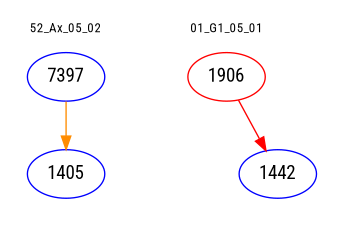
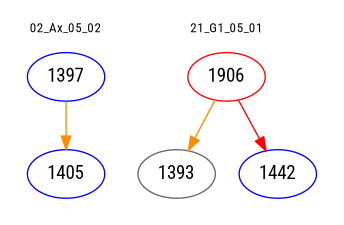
cluster "52_Ax_05_02": label "52_Ax_05_02" -> "02_Ax_05_02"
cluster "01_G1_05_01": label "01_G1_05_01" -> "21_G1_05_01"
node "7397": label "7397" -> "1397"
node "1393": added
